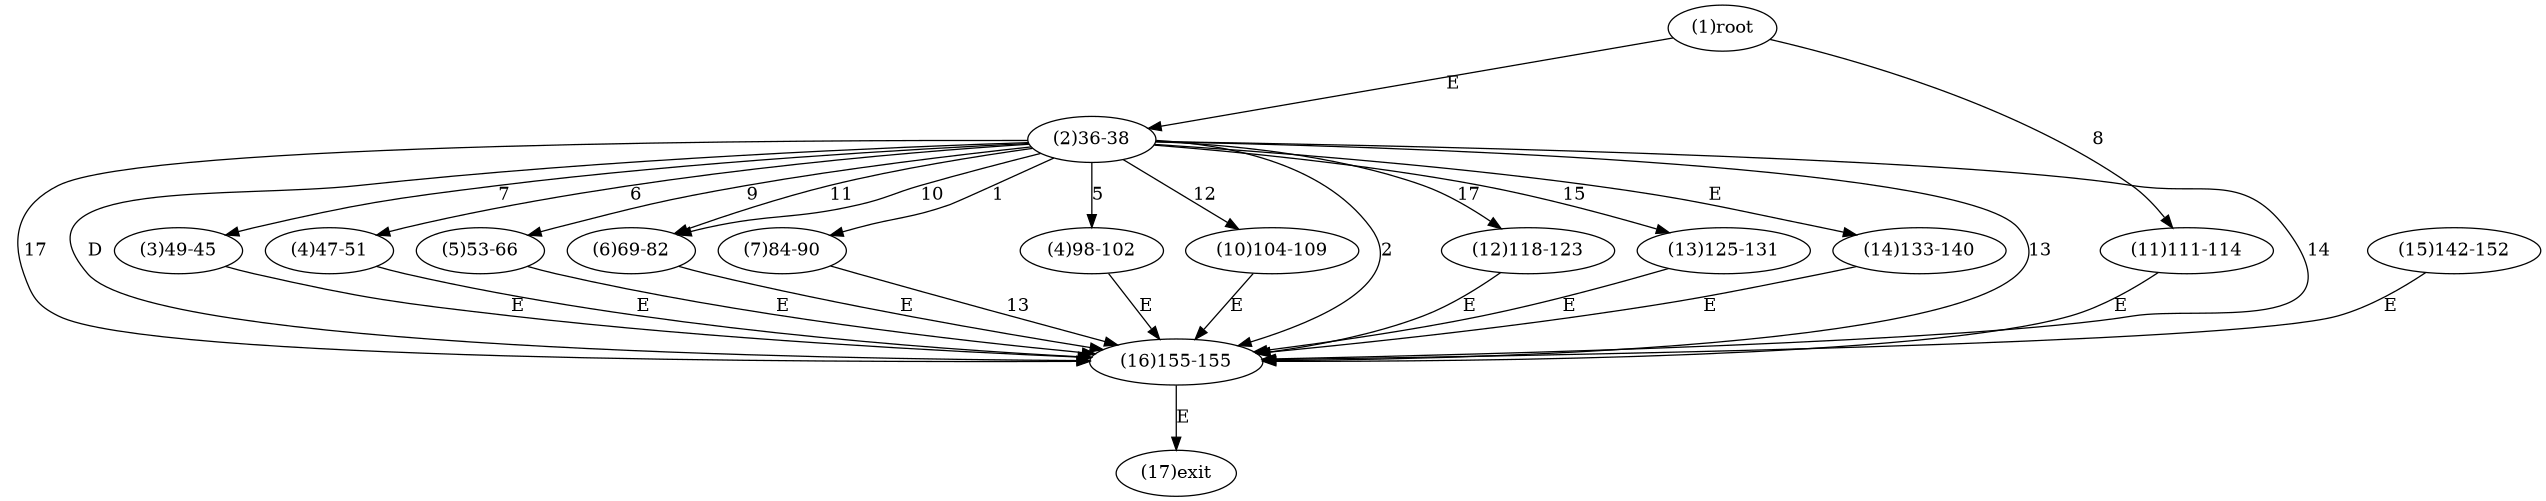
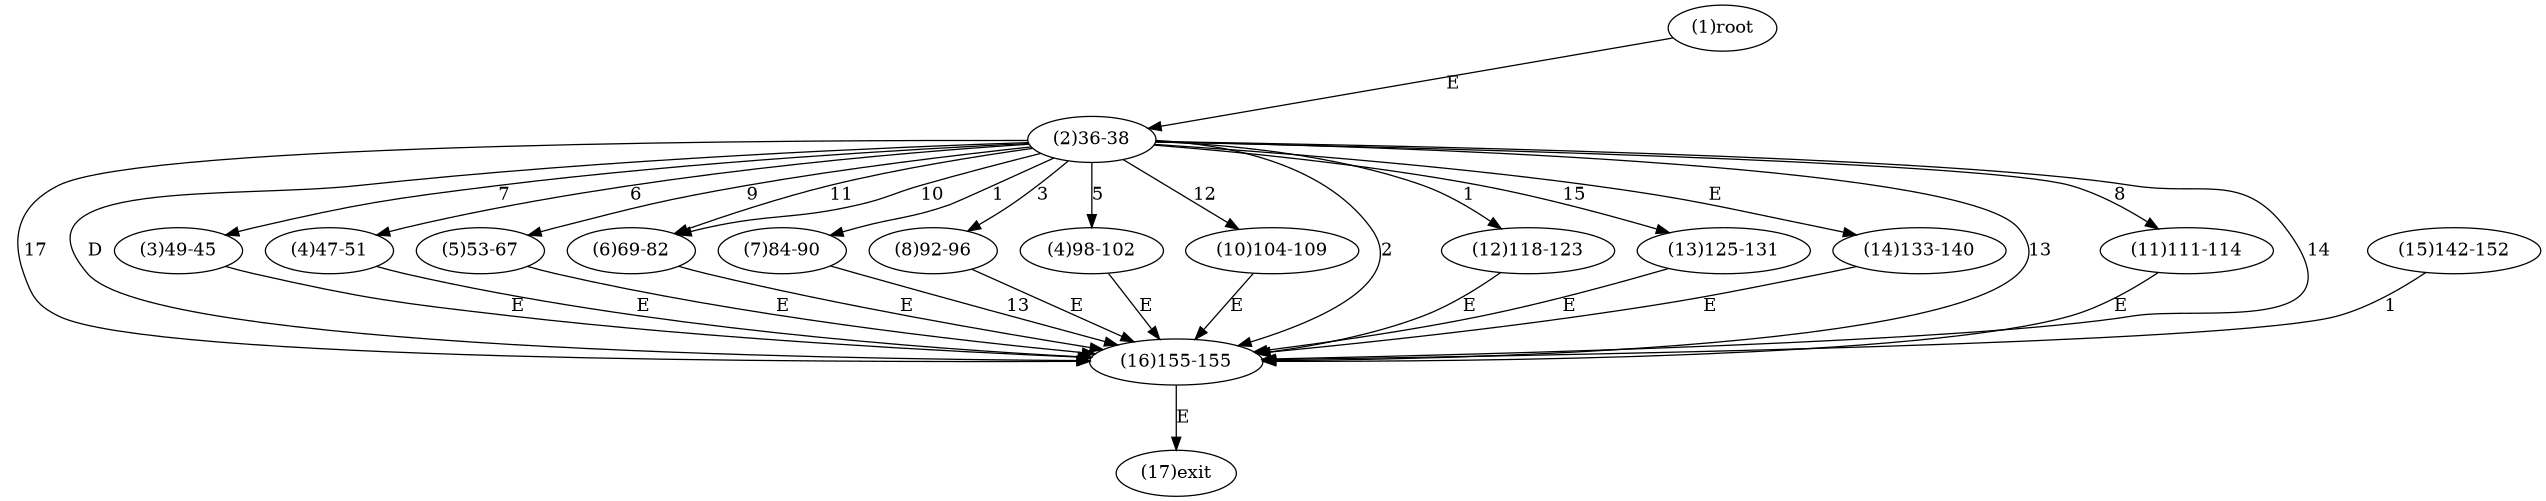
edge "(1)root" -> "(11)111-114": now "(2)36-38" -> "(11)111-114"
edge "(2)36-38" -> "(12)118-123": label "17" -> "1"
node "(5)53-66": label "(5)53-66" -> "(5)53-67"
node "(8)92-96": added
edge "(15)142-152" -> "(16)155-155": label "E" -> "1"
